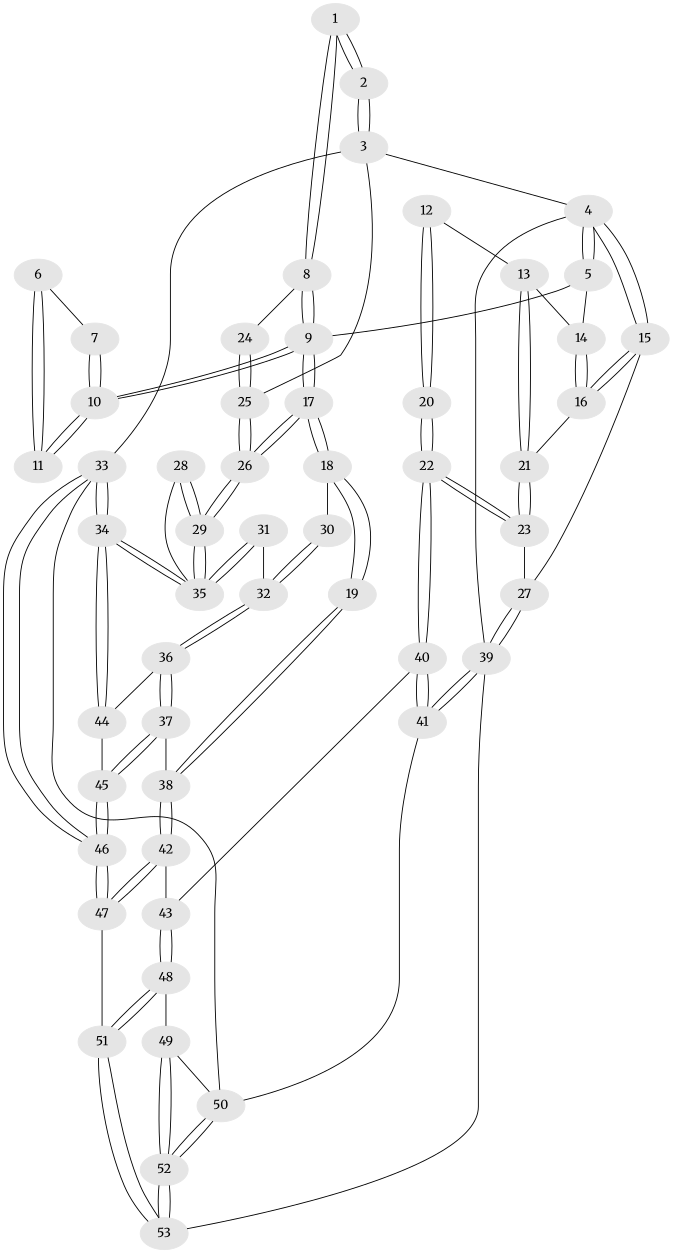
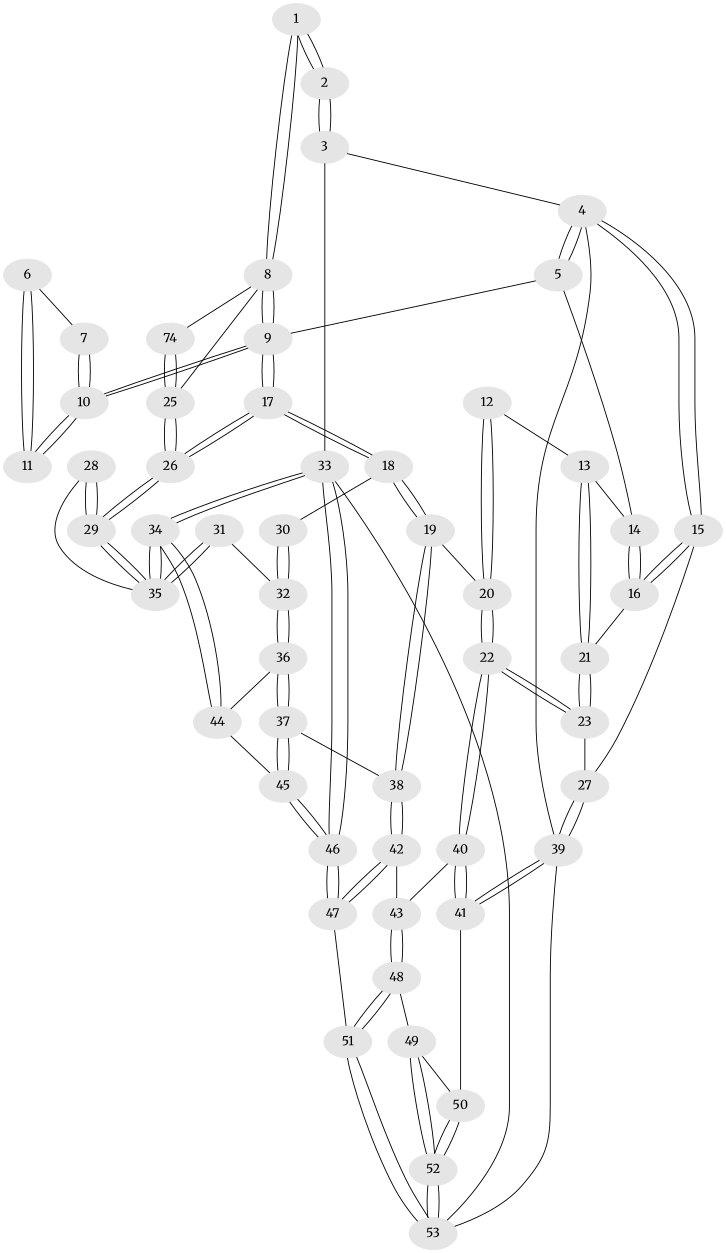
edge "3" -- "25": now "8" -- "25"
node "24": label "24" -> "74"
edge "19" -- "20": added
edge "33" -- "50": now "33" -- "53"
